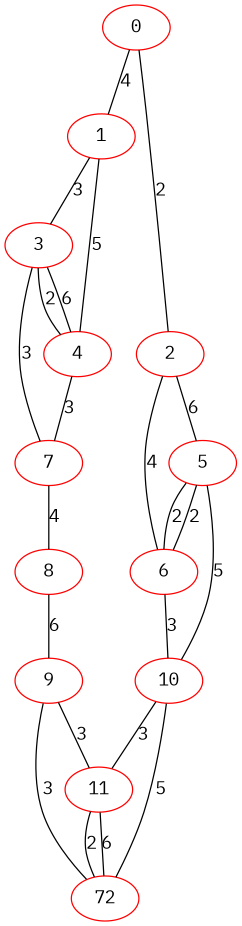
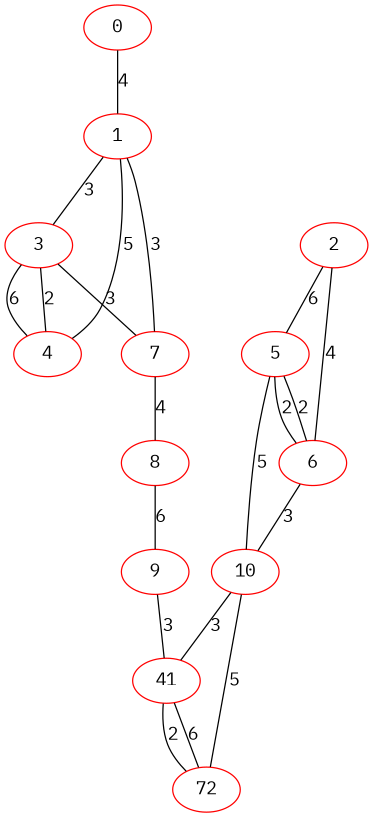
edge "0" -- "2": removed, label "2"
edge "4" -- "7": now "1" -- "7"
node "11": label "11" -> "41"
edge "9" -- "72": removed, label "3"
